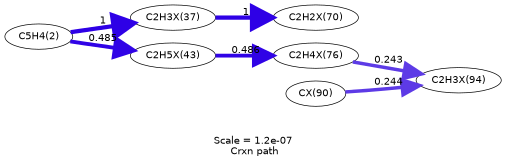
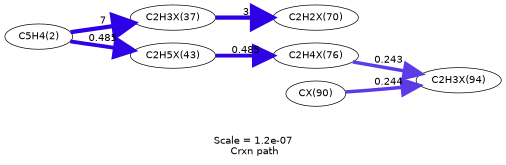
edge "C2H3X(37)" -> "C2H2X(70)": label " 1" -> " 3"
edge "C5H4(2)" -> "C2H3X(37)": label " 1" -> " 7"
edge "C2H5X(43)" -> "C2H4X(76)": label " 0.486" -> " 0.485"
